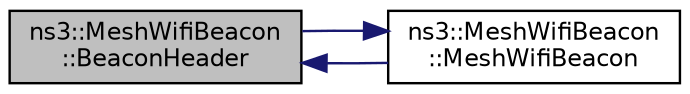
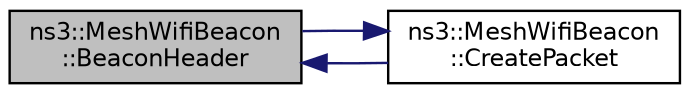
node "ns3::MeshWifiBeacon ::MeshWifiBeacon": label "ns3::MeshWifiBeacon ::MeshWifiBeacon" -> "ns3::MeshWifiBeacon ::CreatePacket"
